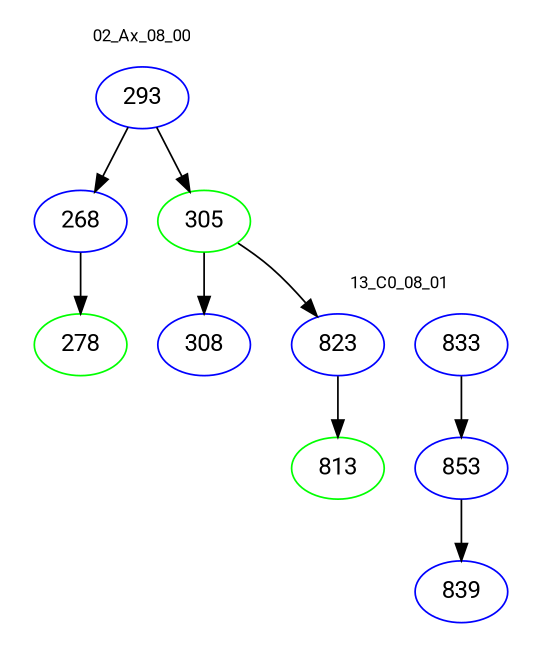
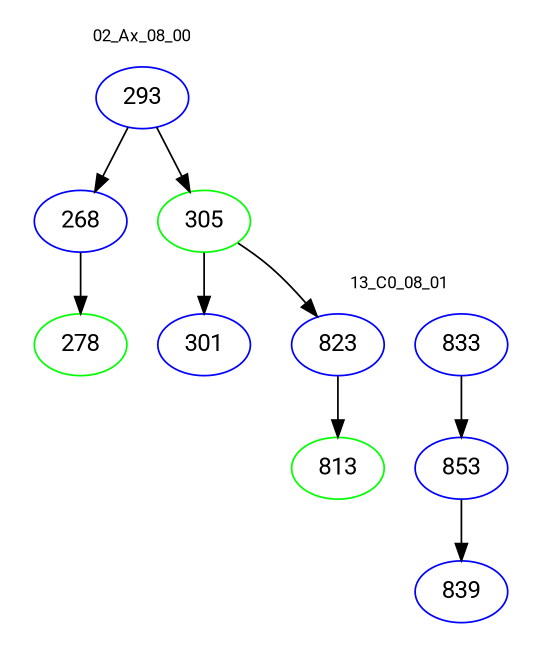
node "308": label "308" -> "301"
